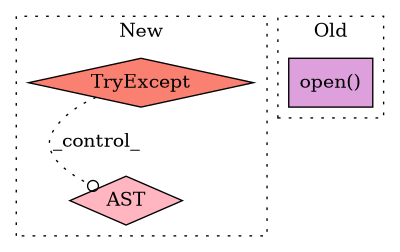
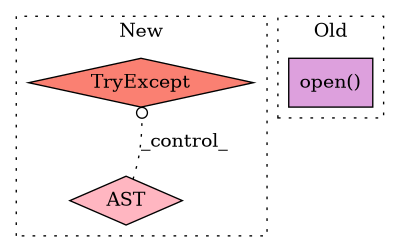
edge "TryExcept" -> "AST": reversed
